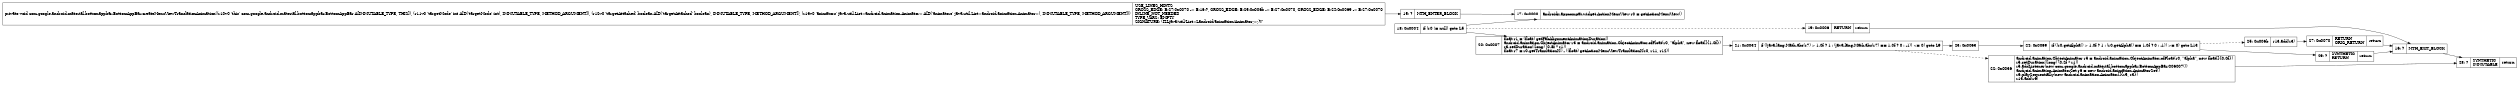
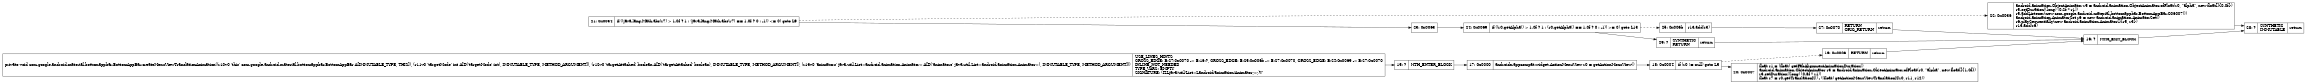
edge "18: 0x0004" -> "17: 0x0000": reversed
edge "20: 0x0007" -> "21: 0x0034": removed
